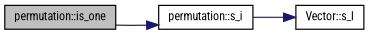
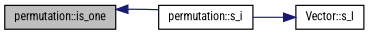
edge "permutation::is_one" -> "permutation::s_i": reversed
